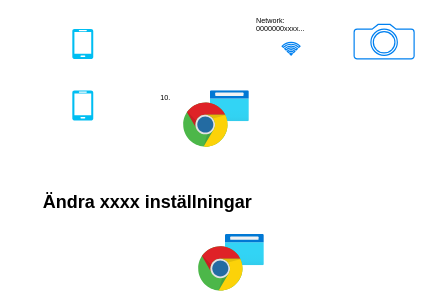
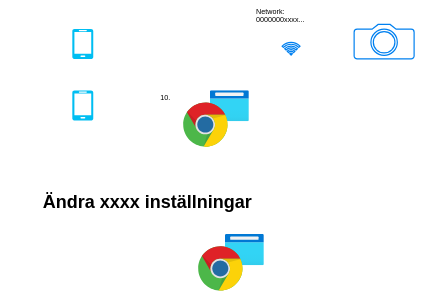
node "Network: 0000000xxxx...": moved (294, 24) -> (294, 15)
